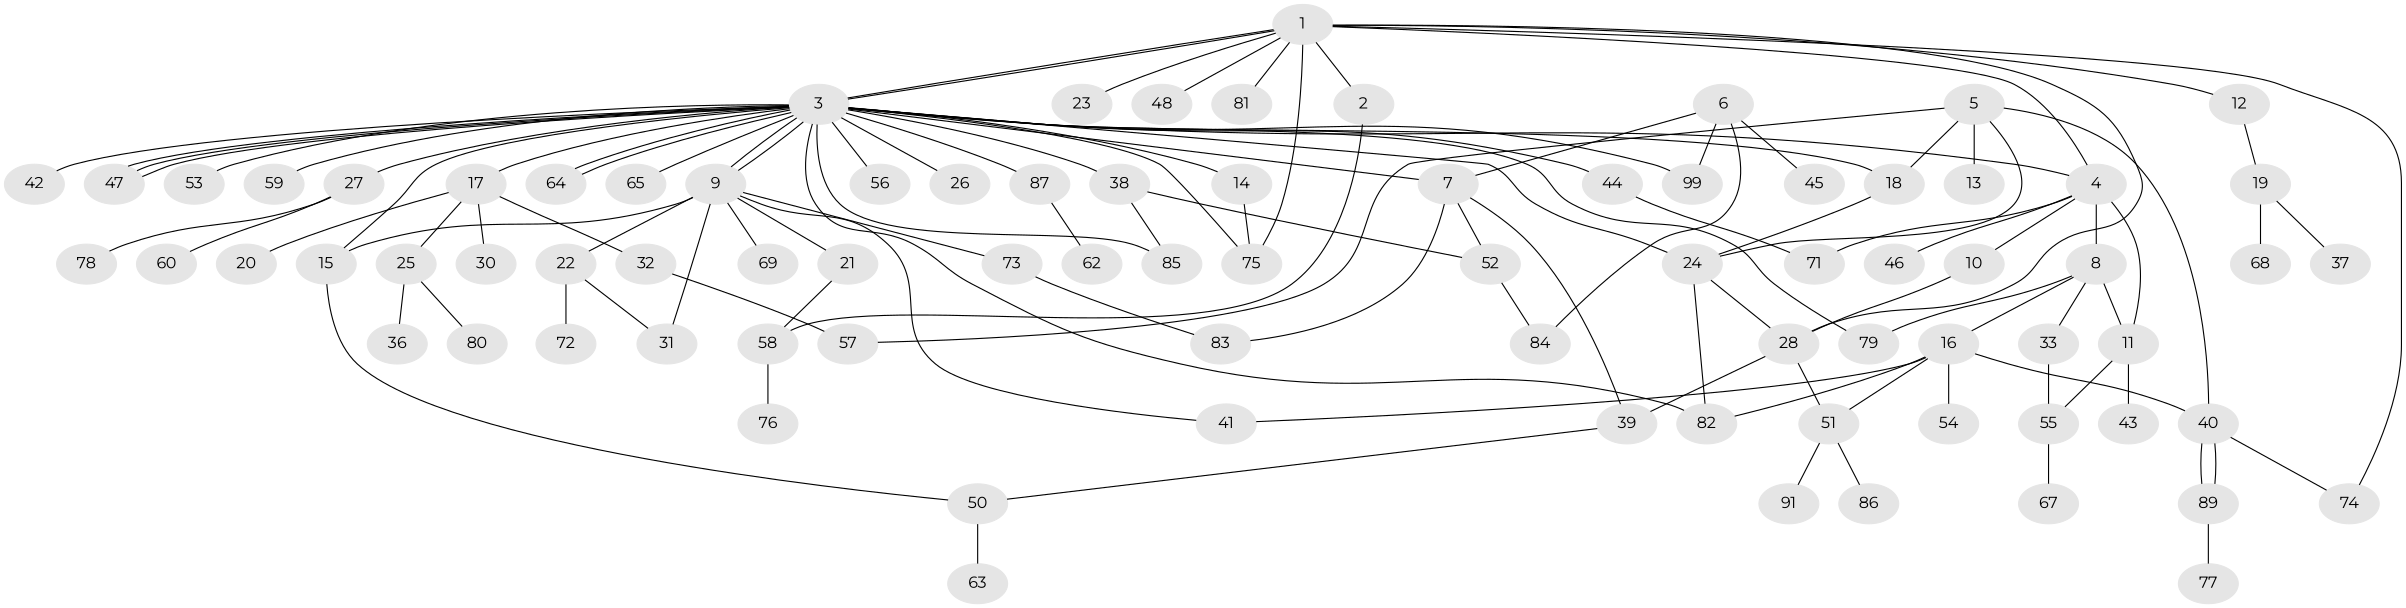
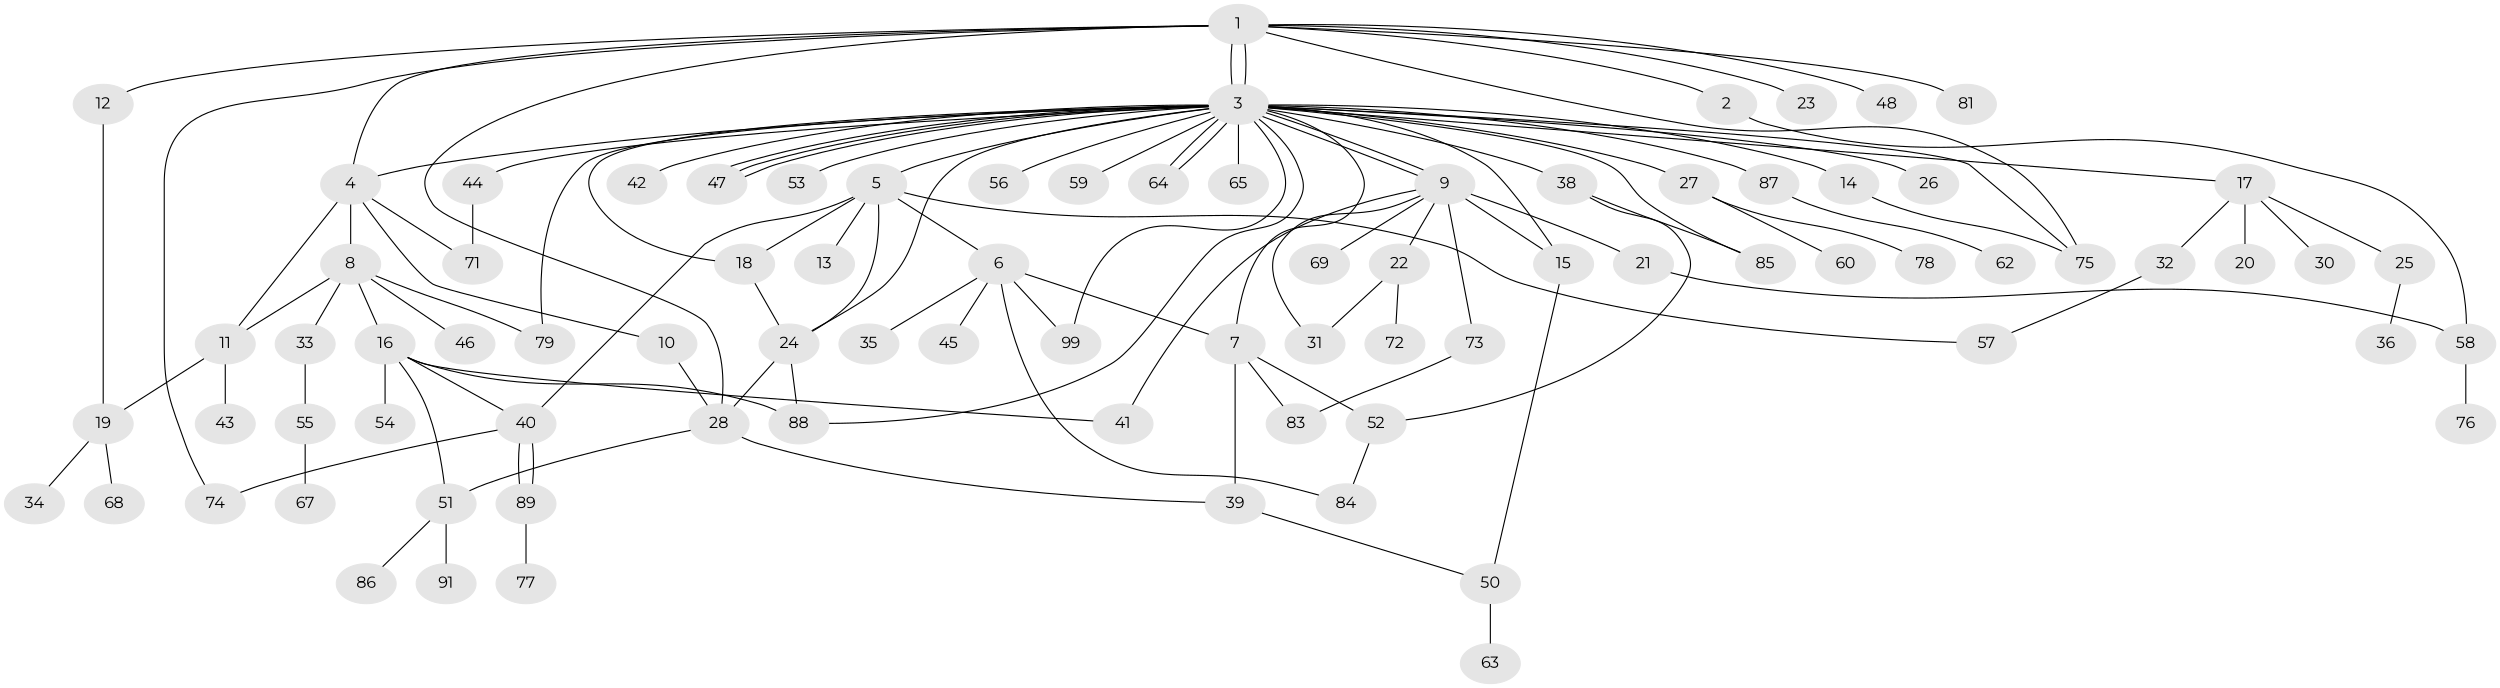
edge "3" -- "5": added
edge "5" -- "6": added
edge "4" -- "46": now "8" -- "46"
node "37": label "37" -> "34"
node "80": removed
node "35": added
edge "11" -- "55": now "11" -- "19"
node "82": label "82" -> "88"
